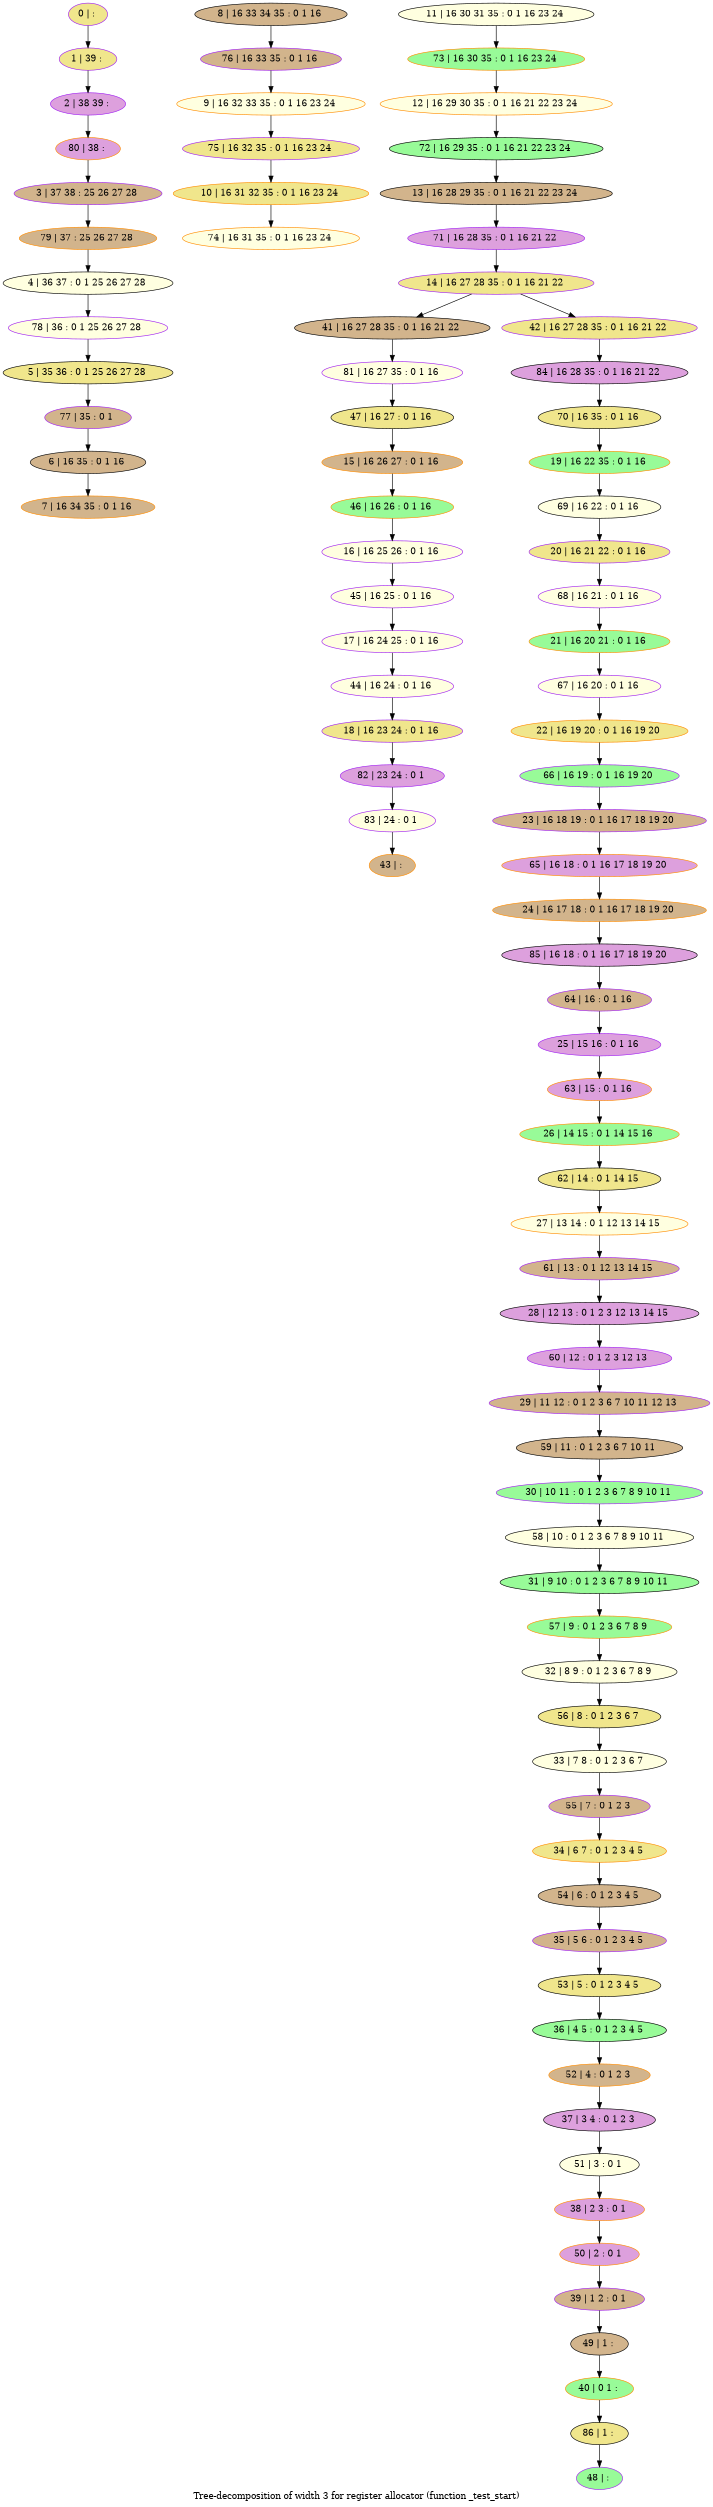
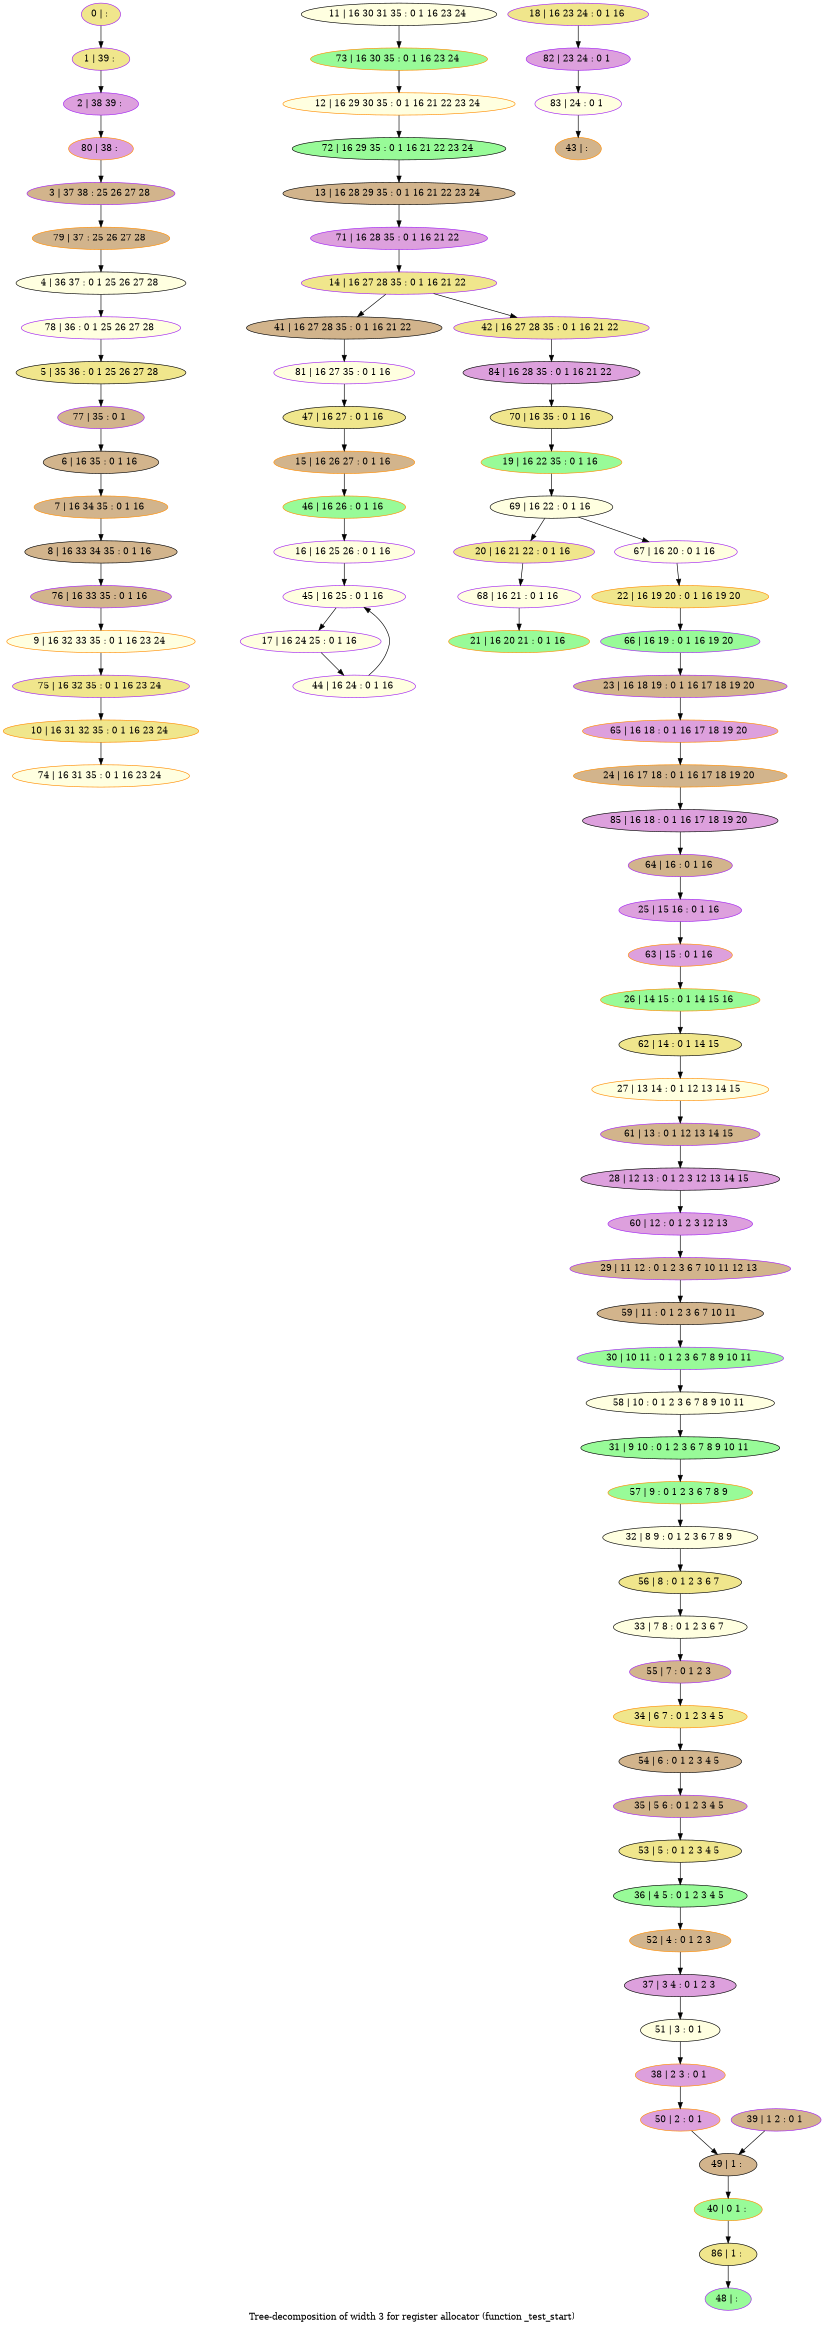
edge "7 | 16 34 35 : 0 1 16" -> "8 | 16 33 34 35 : 0 1 16": added
edge "21 | 16 20 21 : 0 1 16" -> "67 | 16 20 : 0 1 16": now "69 | 16 22 : 0 1 16" -> "67 | 16 20 : 0 1 16"
edge "44 | 16 24 : 0 1 16" -> "18 | 16 23 24 : 0 1 16": now "44 | 16 24 : 0 1 16" -> "45 | 16 25 : 0 1 16"
edge "50 | 2 : 0 1" -> "39 | 1 2 : 0 1": now "50 | 2 : 0 1" -> "49 | 1 :"
